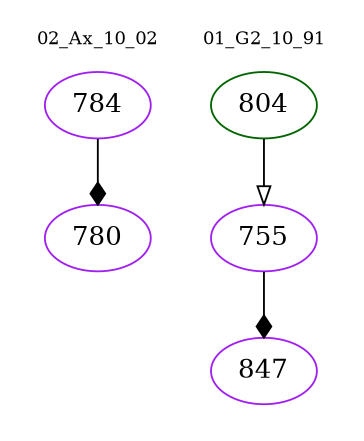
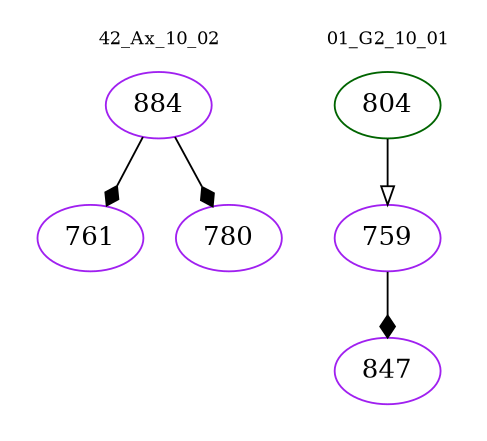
cluster "02_Ax_10_02": label "02_Ax_10_02" -> "42_Ax_10_02"
cluster "01_G2_10_91": label "01_G2_10_91" -> "01_G2_10_01"
node "784": label "784" -> "884"
node "761": added
node "755": label "755" -> "759"
